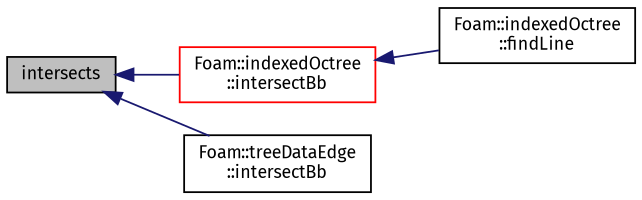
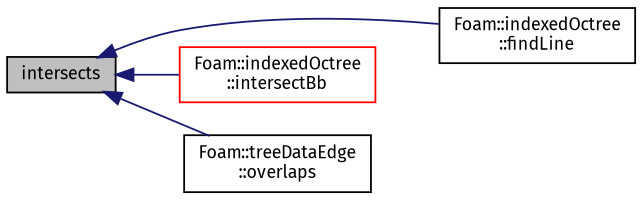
edge "Foam::indexedOctree ::findLine" -> "Foam::indexedOctree ::intersectBb": now "Foam::indexedOctree ::findLine" -> "intersects"
node "Foam::treeDataEdge ::intersectBb": label "Foam::treeDataEdge ::intersectBb" -> "Foam::treeDataEdge ::overlaps"
